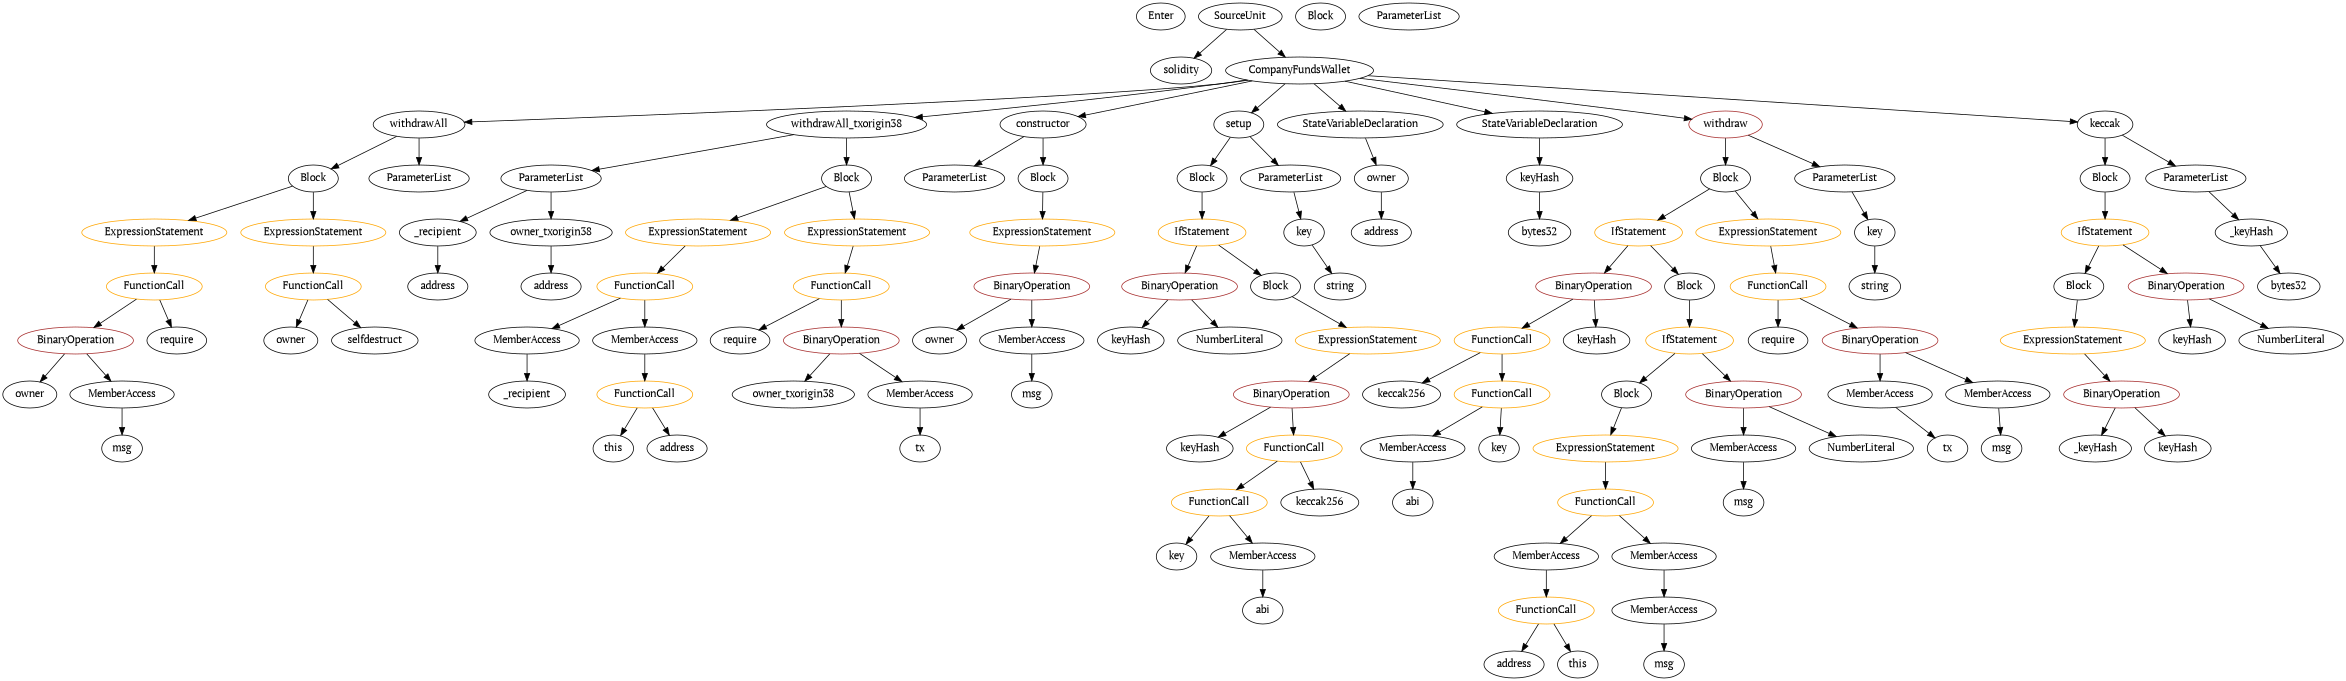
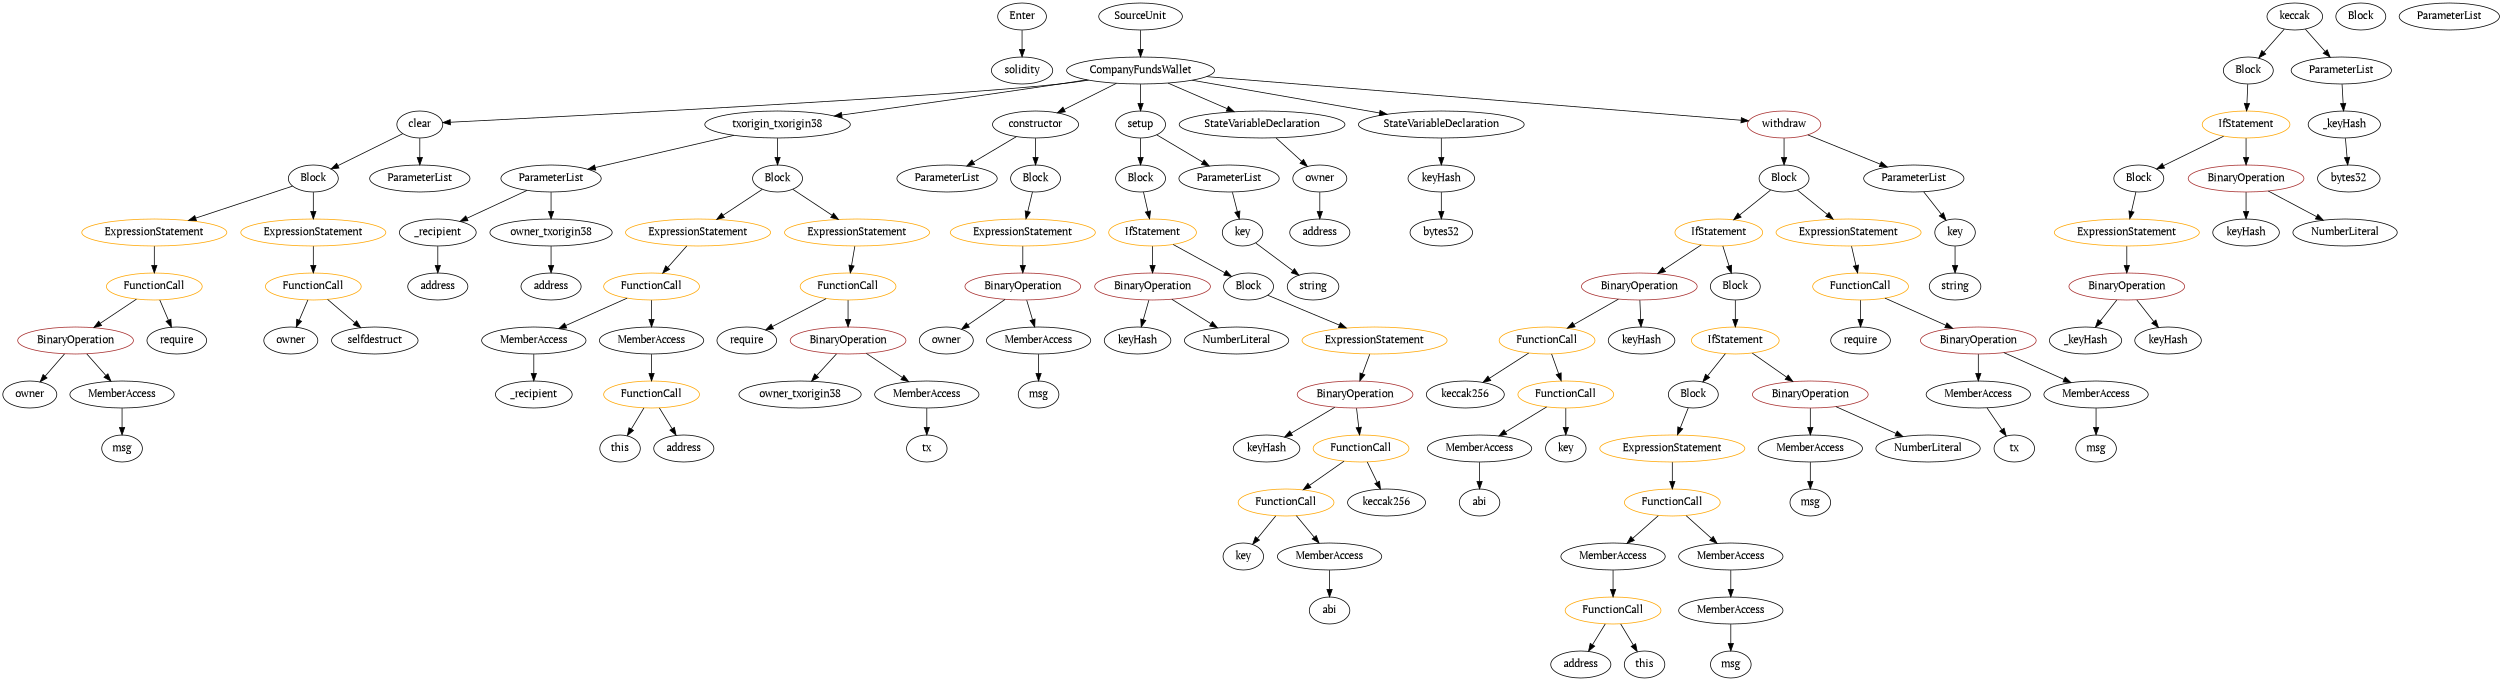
edge "SourceUnit" -> "solidity": now "Enter" -> "solidity"
edge "CompanyFundsWallet" -> "keccak": removed
node "withdrawAll": label "withdrawAll" -> "clear"
node "withdrawAll_txorigin38": label "withdrawAll_txorigin38" -> "txorigin_txorigin38"
